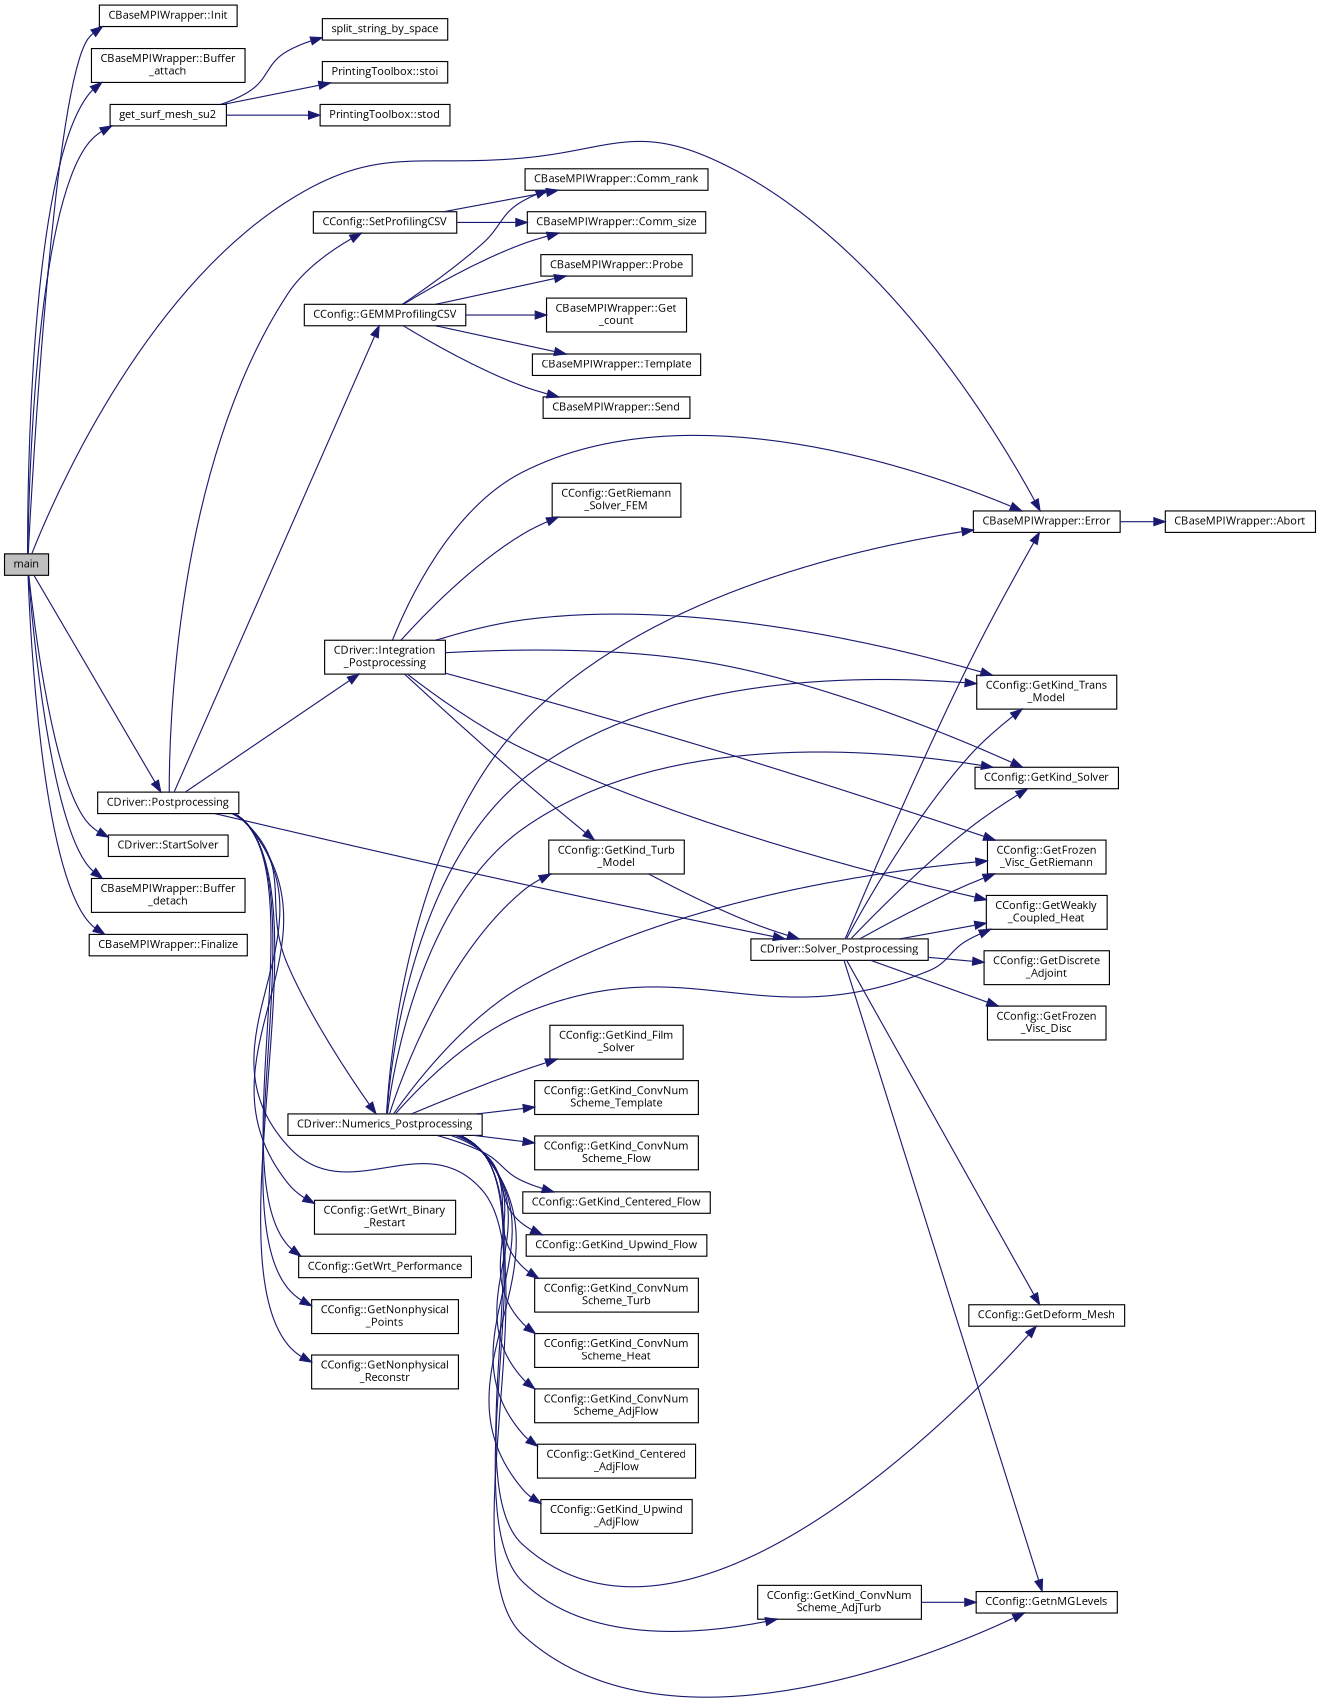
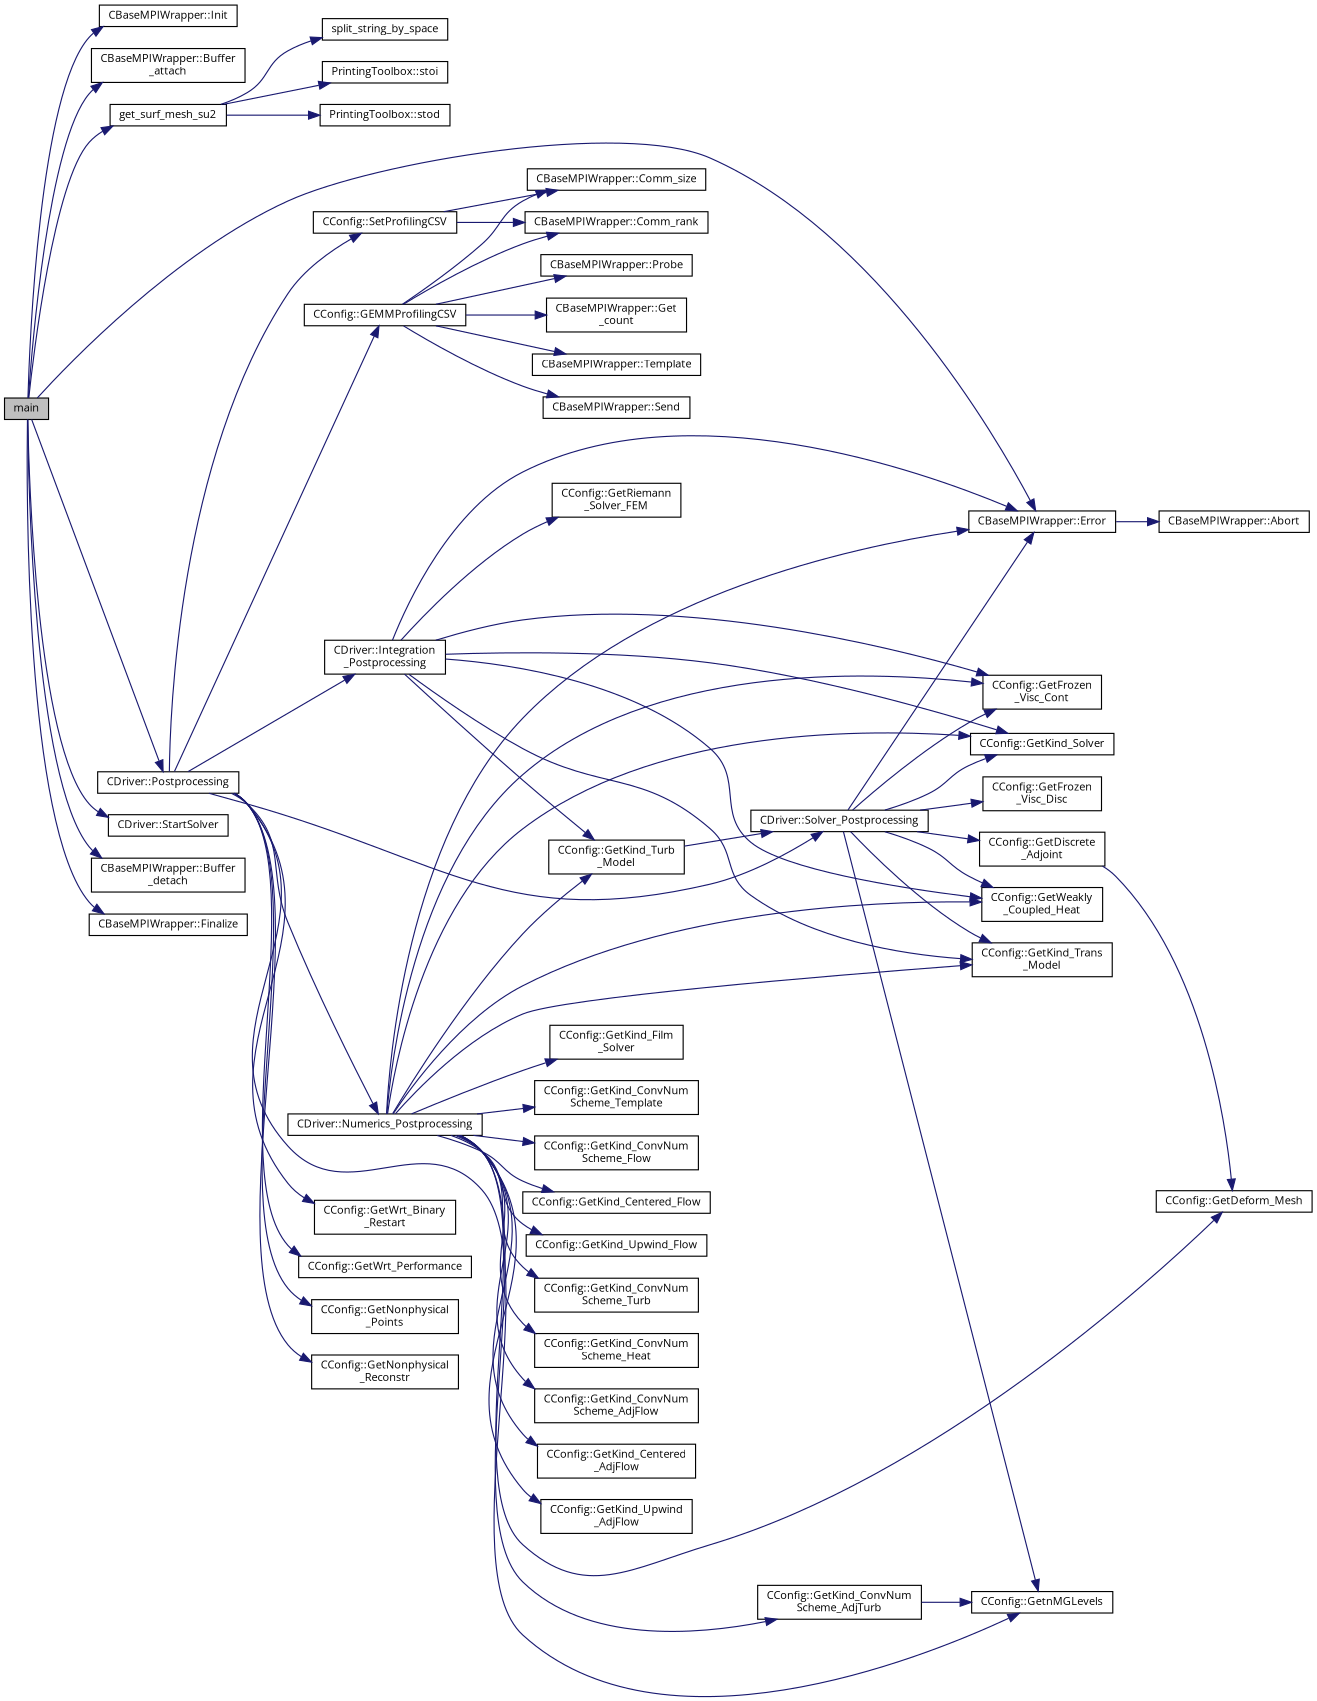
node "CConfig::GetFrozen _Visc_GetRiemann": label "CConfig::GetFrozen _Visc_GetRiemann" -> "CConfig::GetFrozen _Visc_Cont"
edge "CDriver::Solver_Postprocessing" -> "CConfig::GetDeform_Mesh": now "CConfig::GetDiscrete _Adjoint" -> "CConfig::GetDeform_Mesh"
